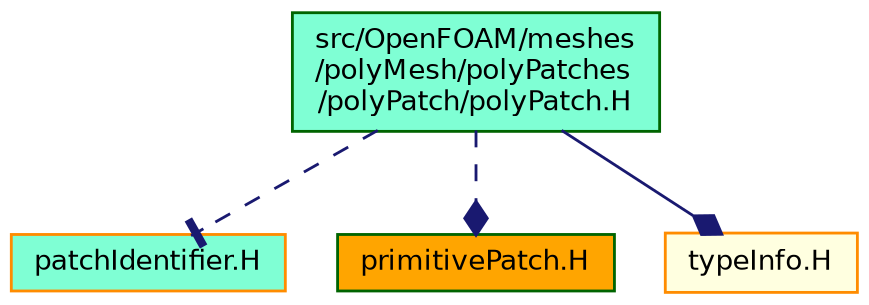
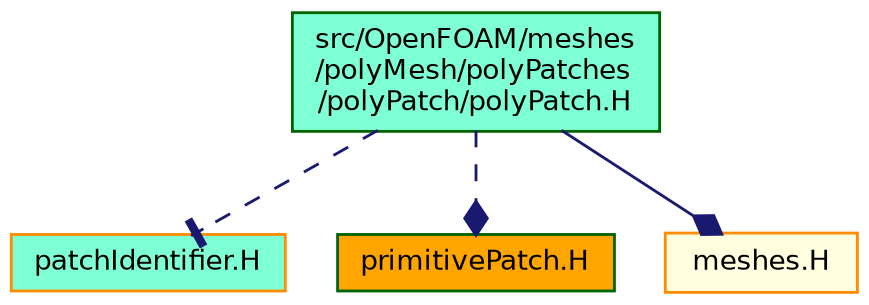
node "typeInfo.H": label "typeInfo.H" -> "meshes.H"
